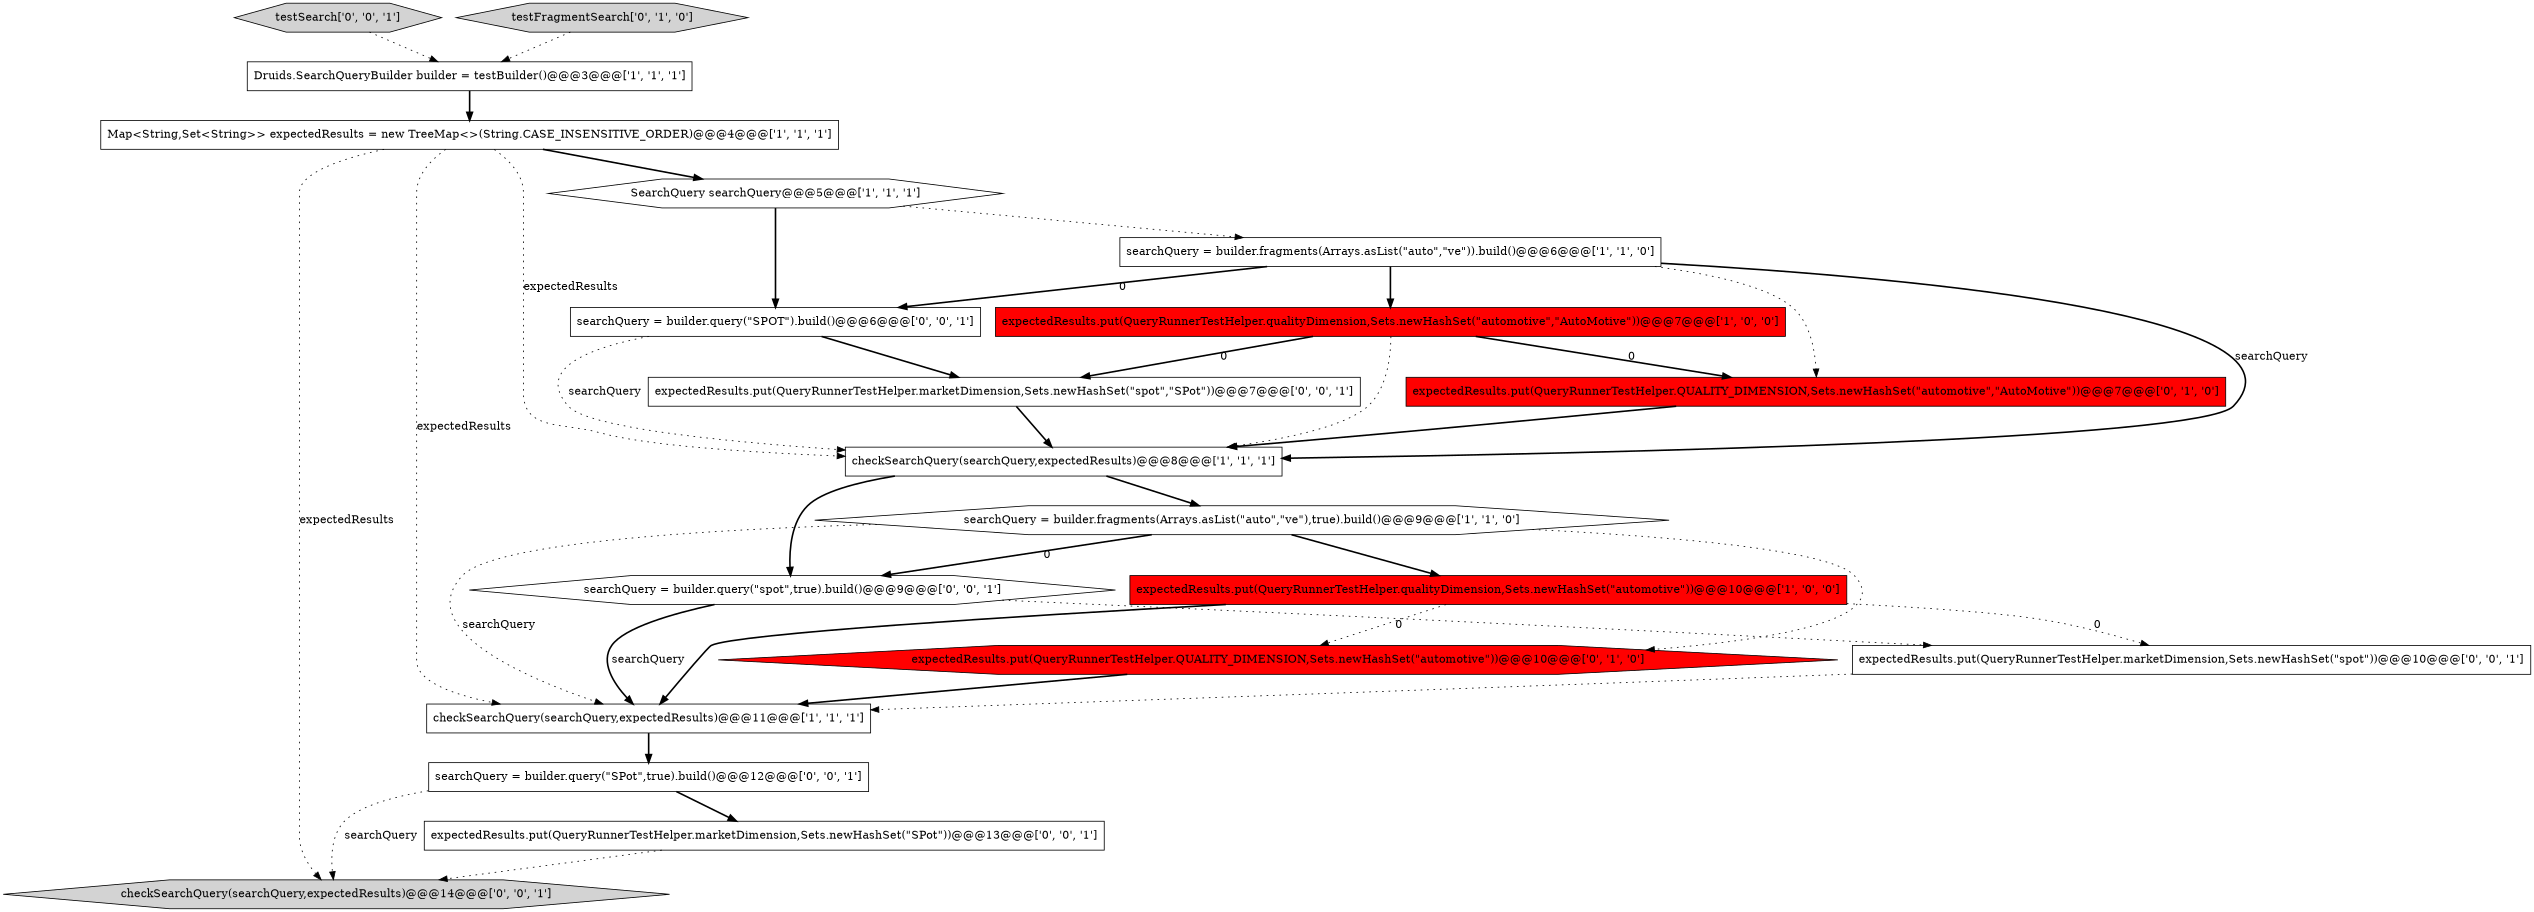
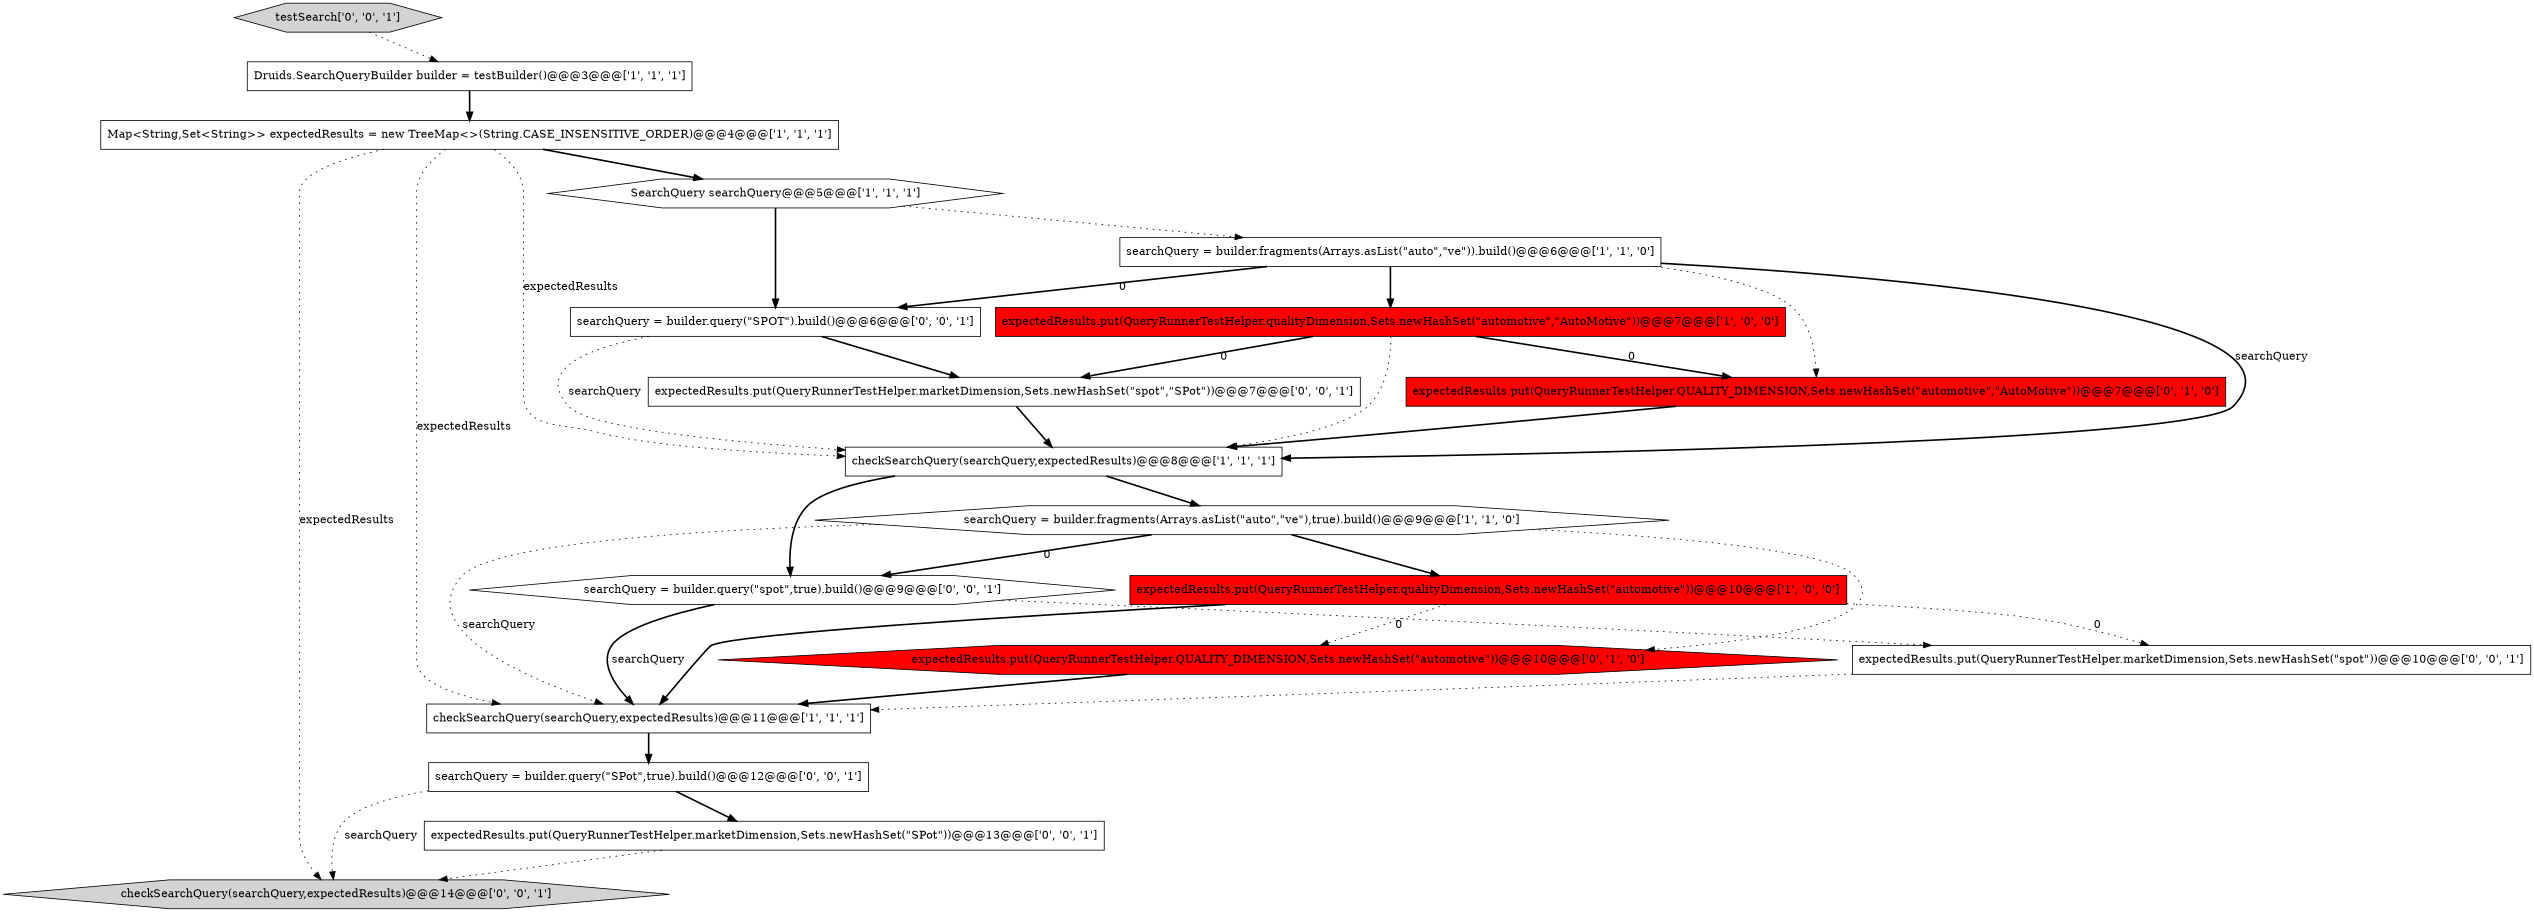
node "testFragmentSearch['0', '1', '0']": removed
